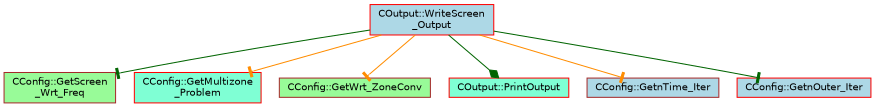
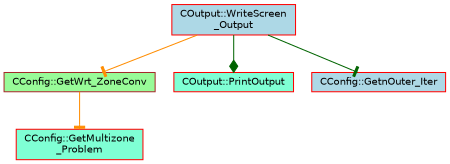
edge "COutput::WriteScreen _Output" -> "CConfig::GetMultizone _Problem": now "CConfig::GetWrt_ZoneConv" -> "CConfig::GetMultizone _Problem"
node "CConfig::GetScreen _Wrt_Freq": removed
node "CConfig::GetnTime_Iter": removed
